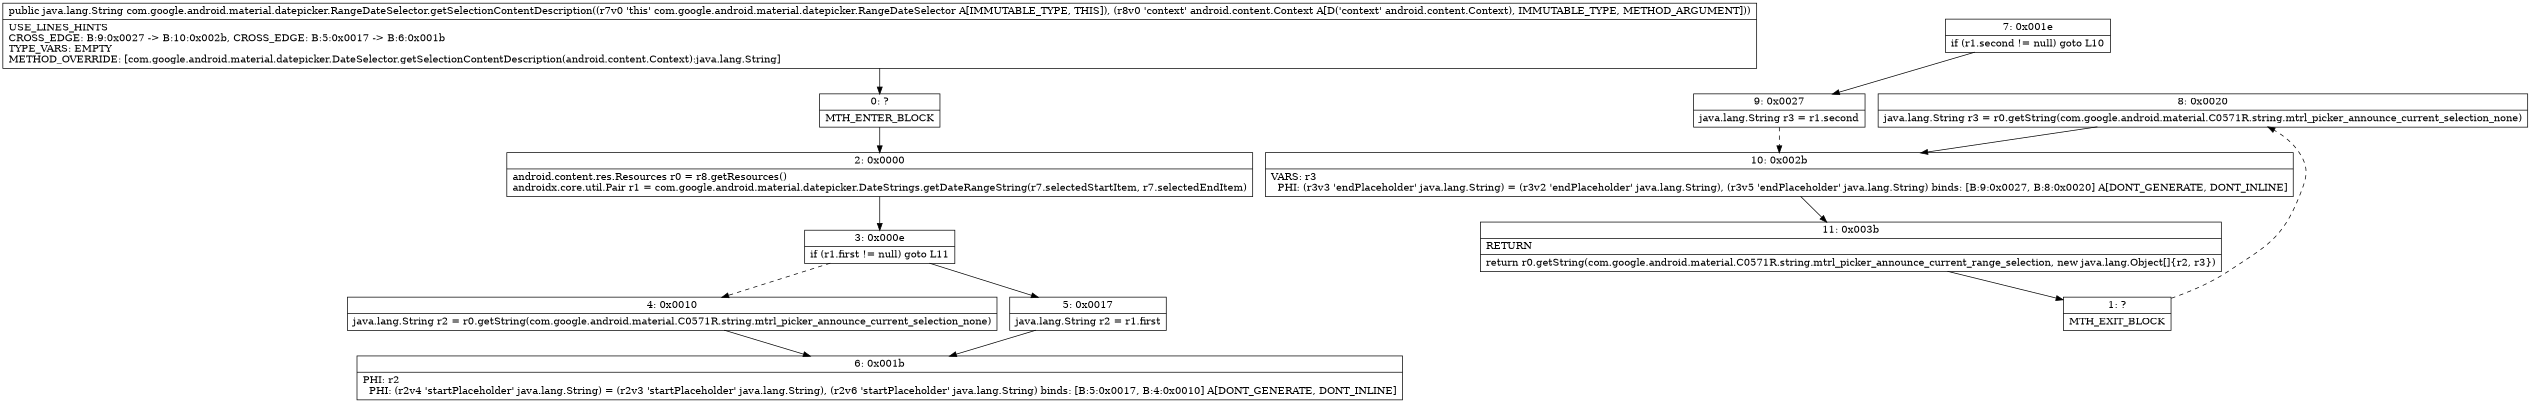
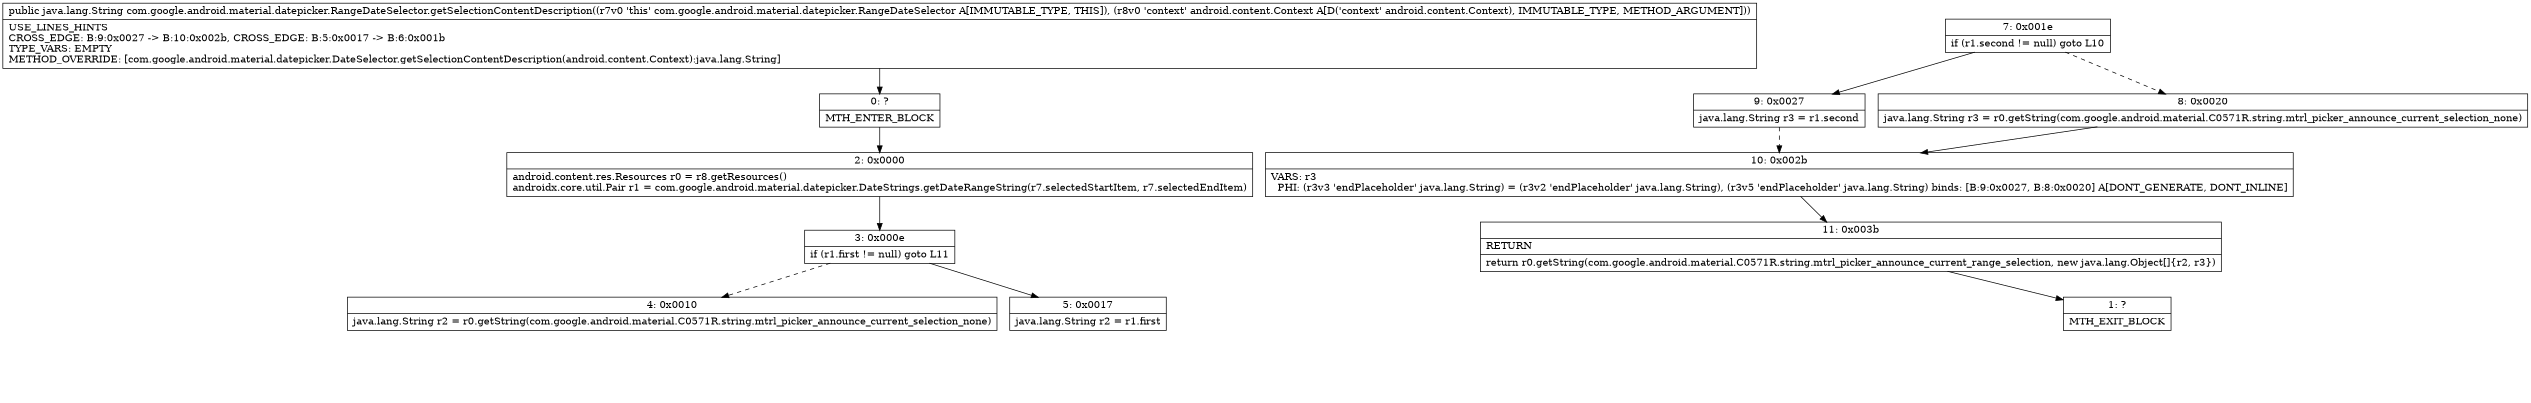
edge "1: ?" -> "8: 0x0020": now "7: 0x001e" -> "8: 0x0020"
node "6: 0x001b": removed
